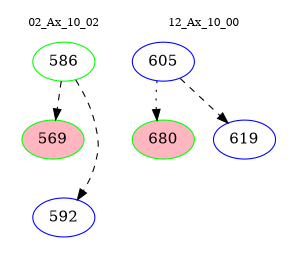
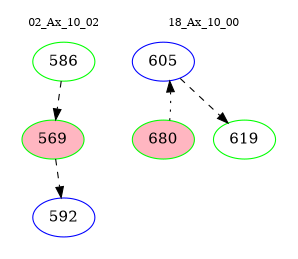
cluster "12_Ax_10_00": label "12_Ax_10_00" -> "18_Ax_10_00"
edge "605" -> "680": reversed
edge "586" -> "592": now "569" -> "592"
node "619": color blue -> green
